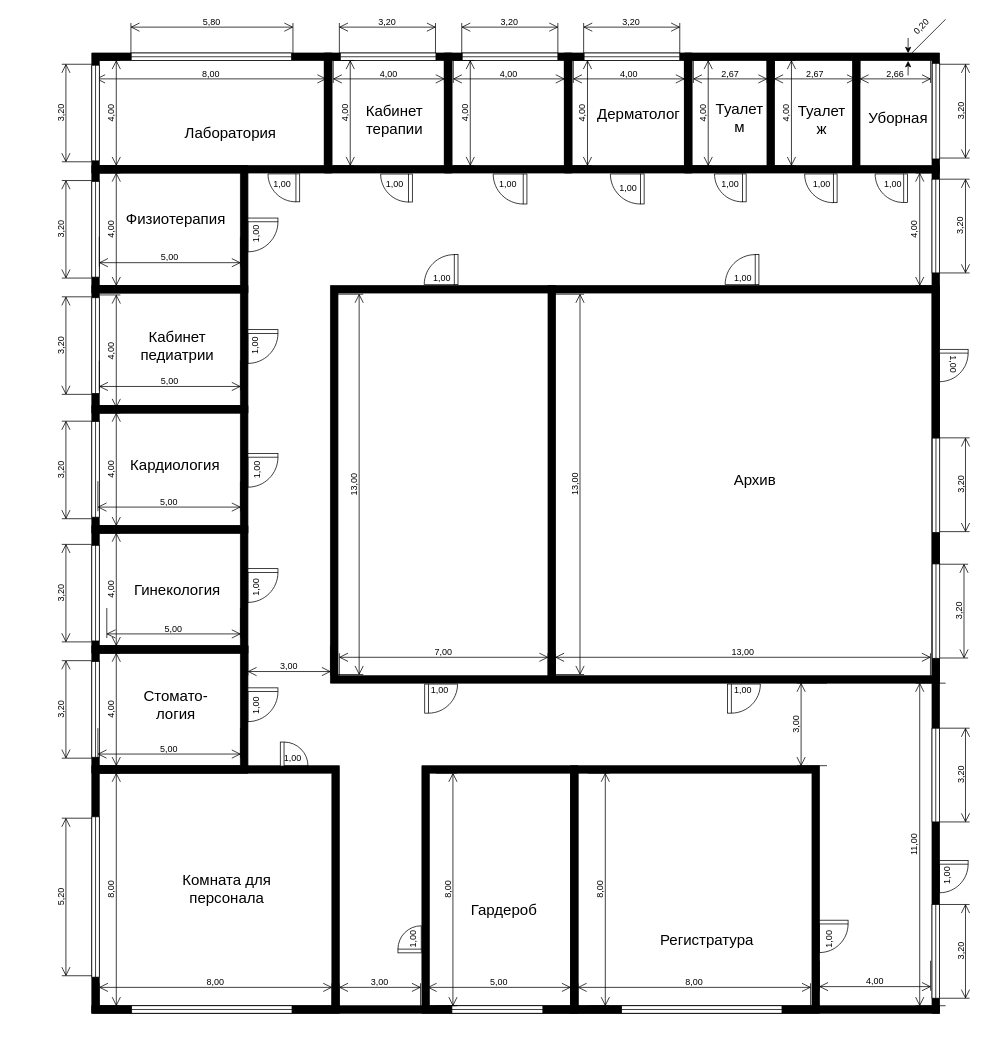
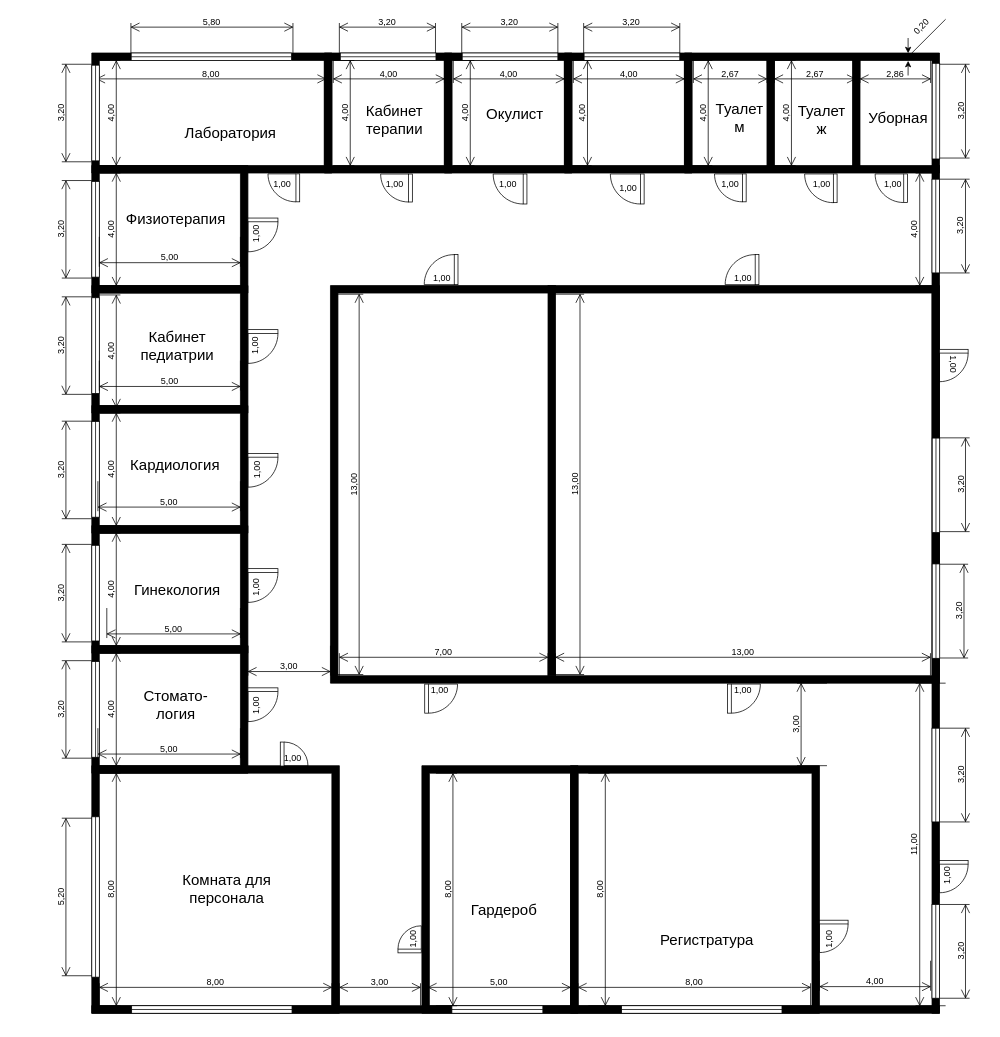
node "2,66": label "2,66" -> "2,86"
node "Окулист": added
node "Дерматолог": removed
node "Архив": removed
